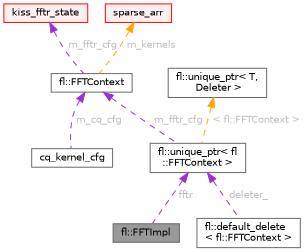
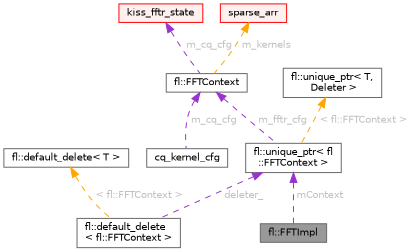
edge "fl::FFTContext" -> "kiss_fftr_state": label " m_fftr_cfg" -> " m_cq_cfg"
node "fl::default_delete< T >": added
edge "fl::FFTImpl" -> "fl::unique_ptr< fl ::FFTContext >": label " fftr" -> " mContext"
